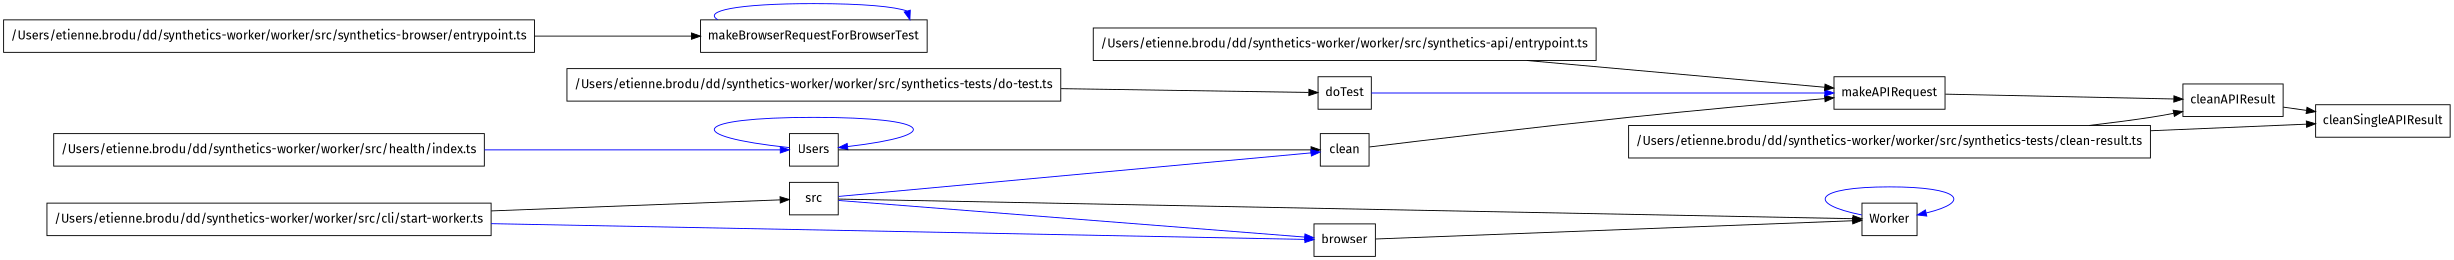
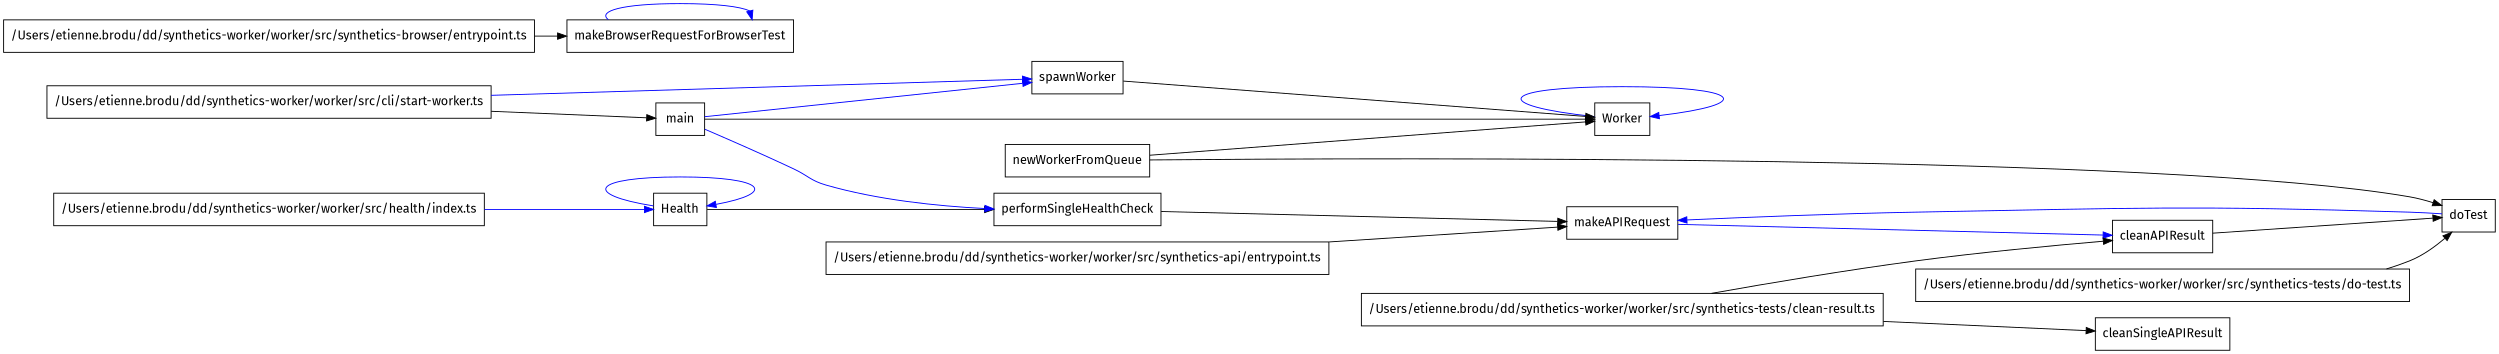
edge "makeAPIRequest" -> "cleanAPIResult": color black -> blue
edge "cleanAPIResult" -> "cleanSingleAPIResult": now "cleanAPIResult" -> "doTest"
node "Users": label "Users" -> "Health"
node "clean": label "clean" -> "performSingleHealthCheck"
node "newWorkerFromQueue": added
node "src": label "src" -> "main"
node "browser": label "browser" -> "spawnWorker"
